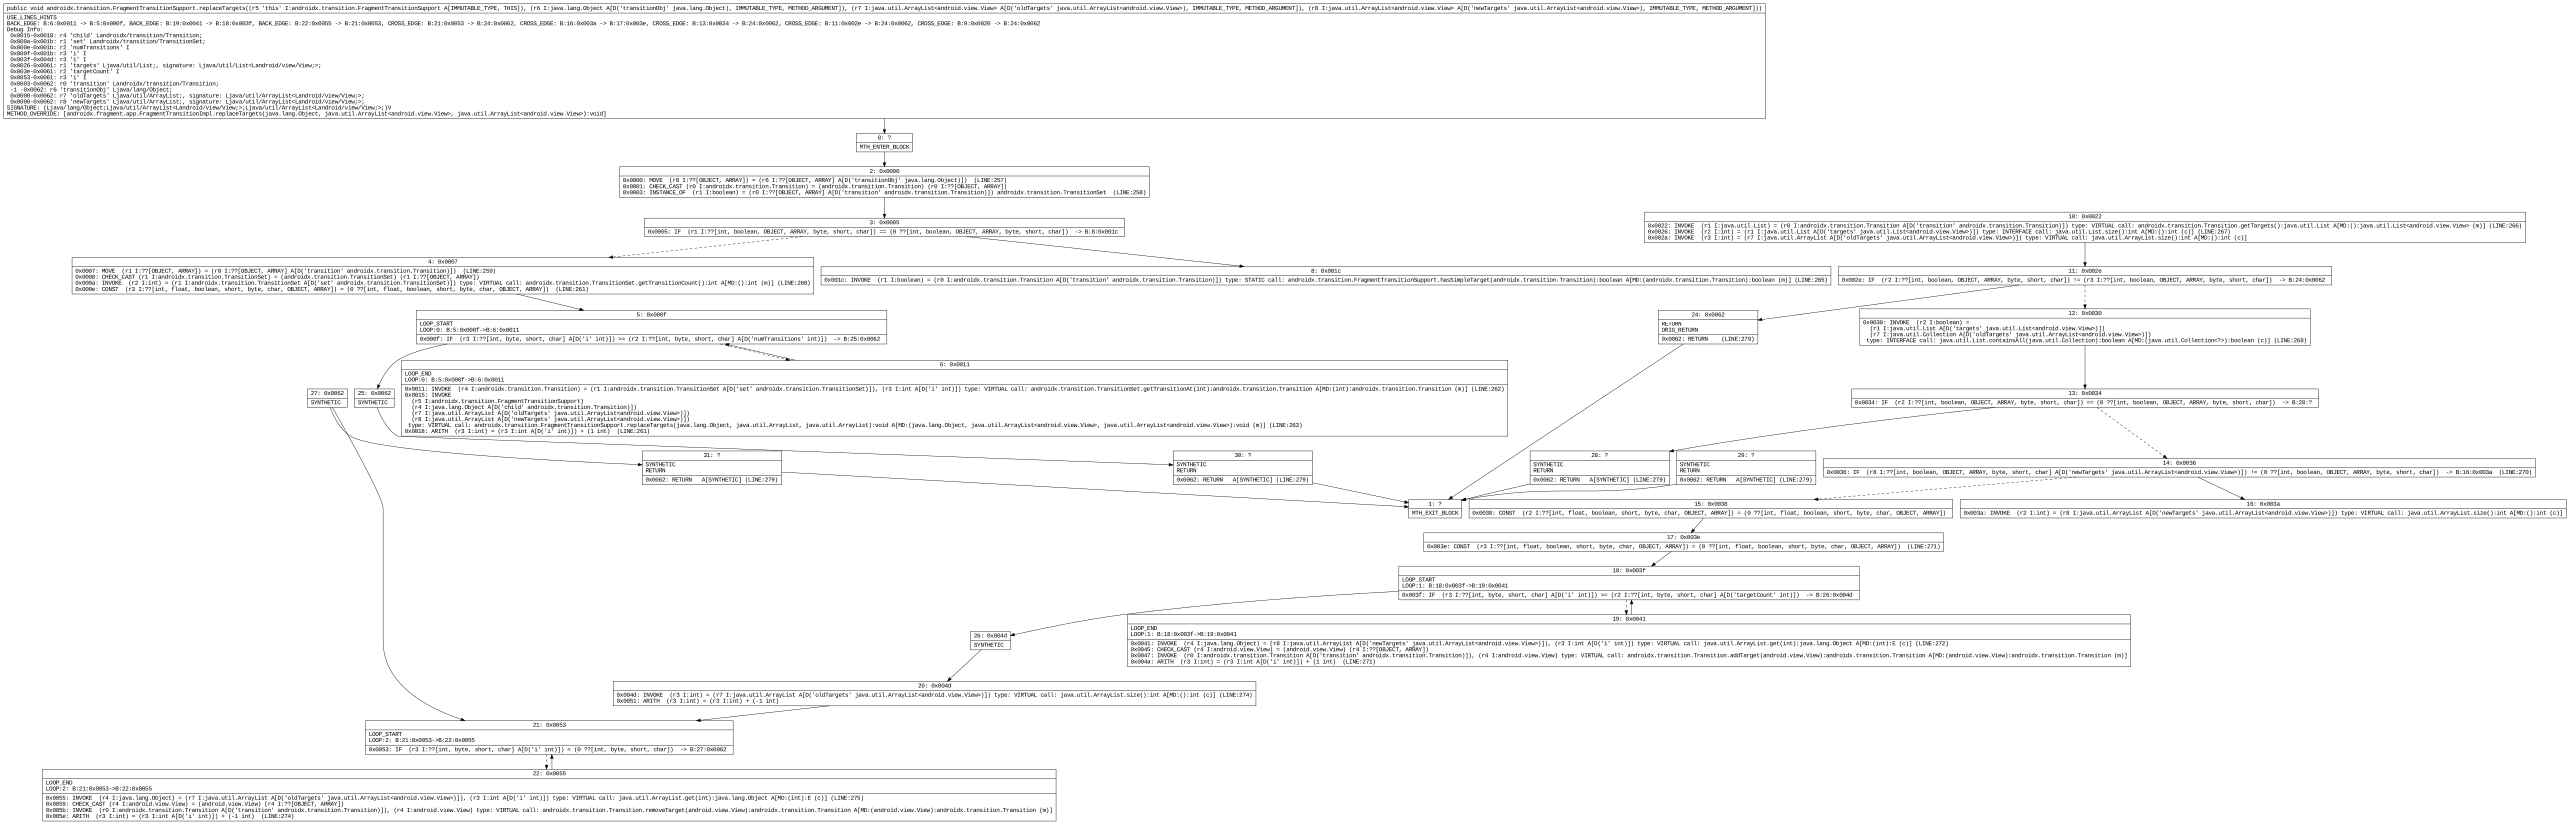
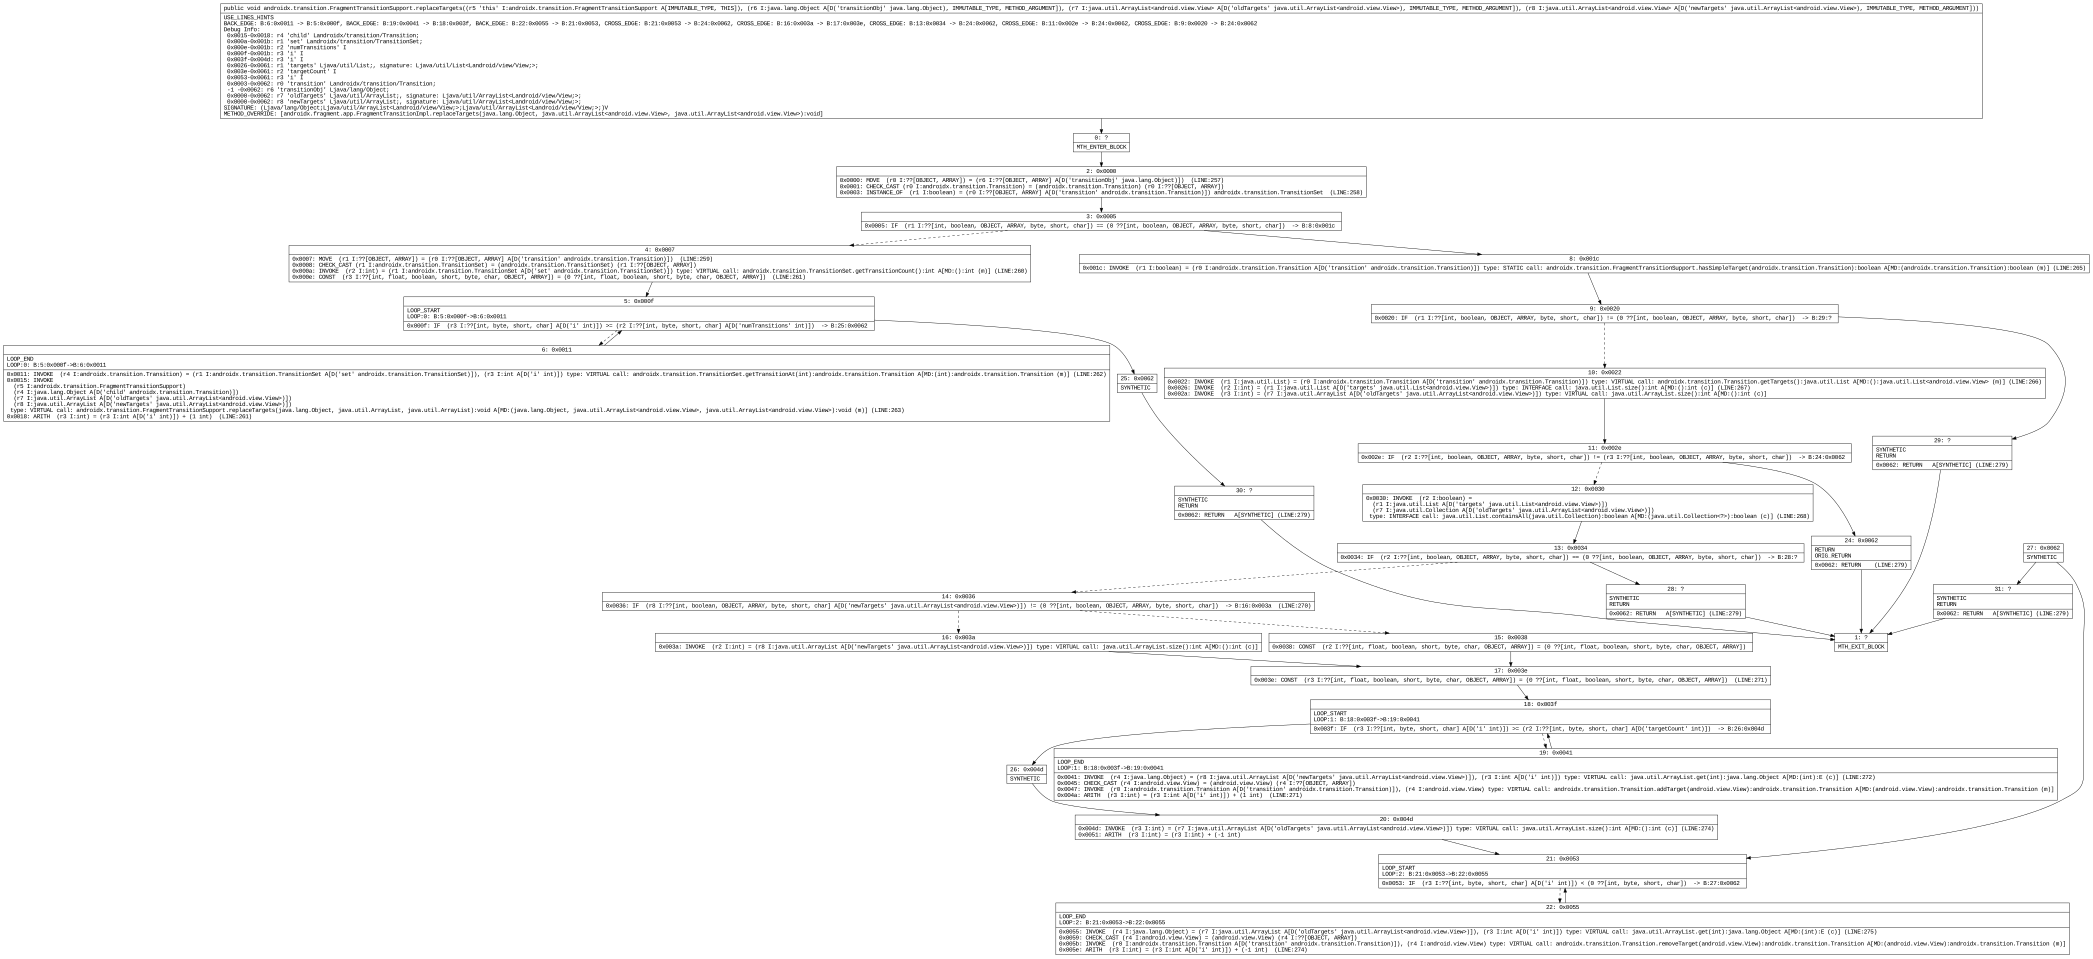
node "9: 0x0020": added
edge "14: 0x0036" -> "16: 0x003a": style solid -> dashed
edge "16: 0x003a" -> "17: 0x003e": added
